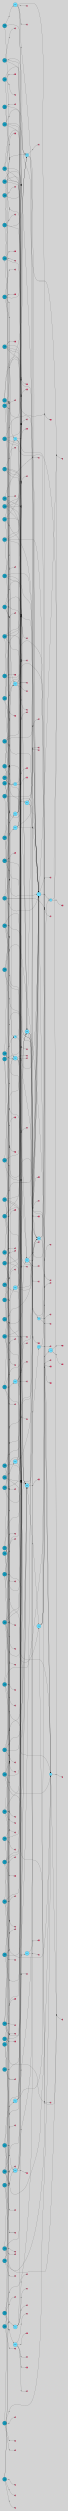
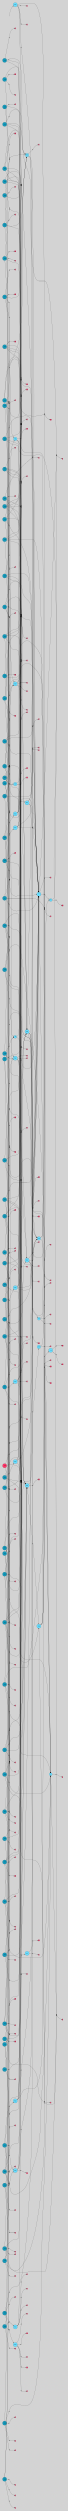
node "T586": removed
node "T604": fillcolor #1199bb -> #ff3366
